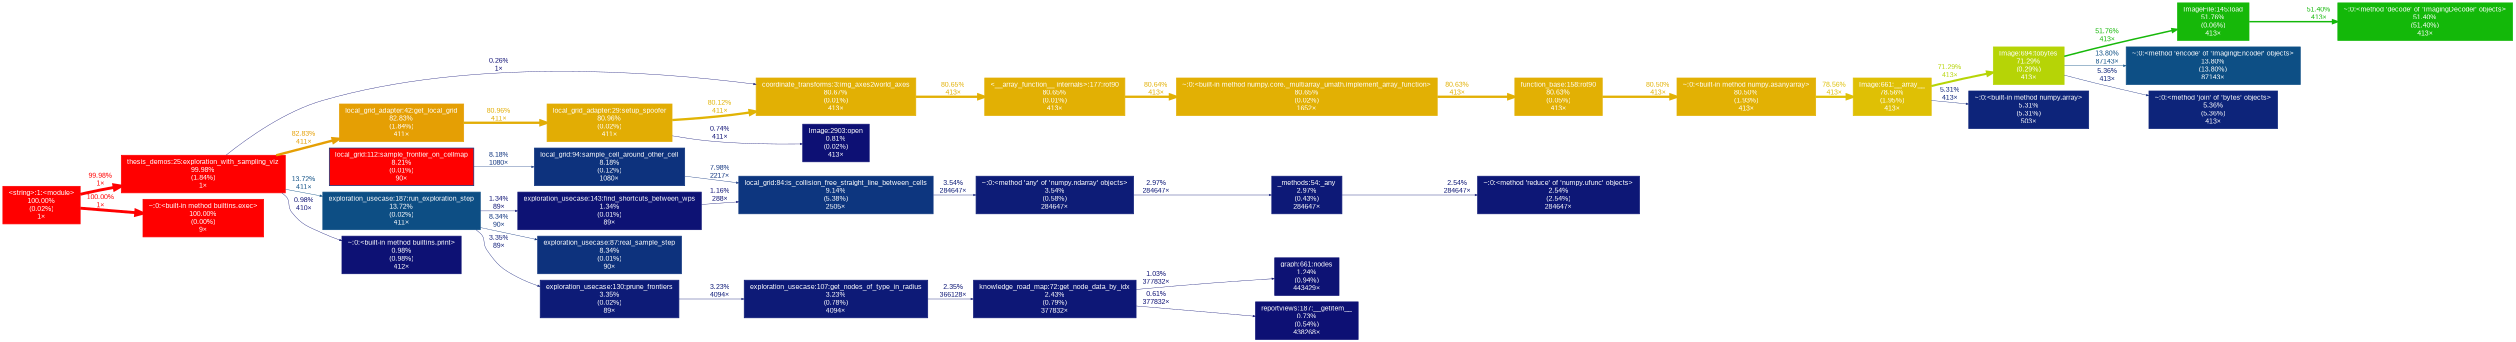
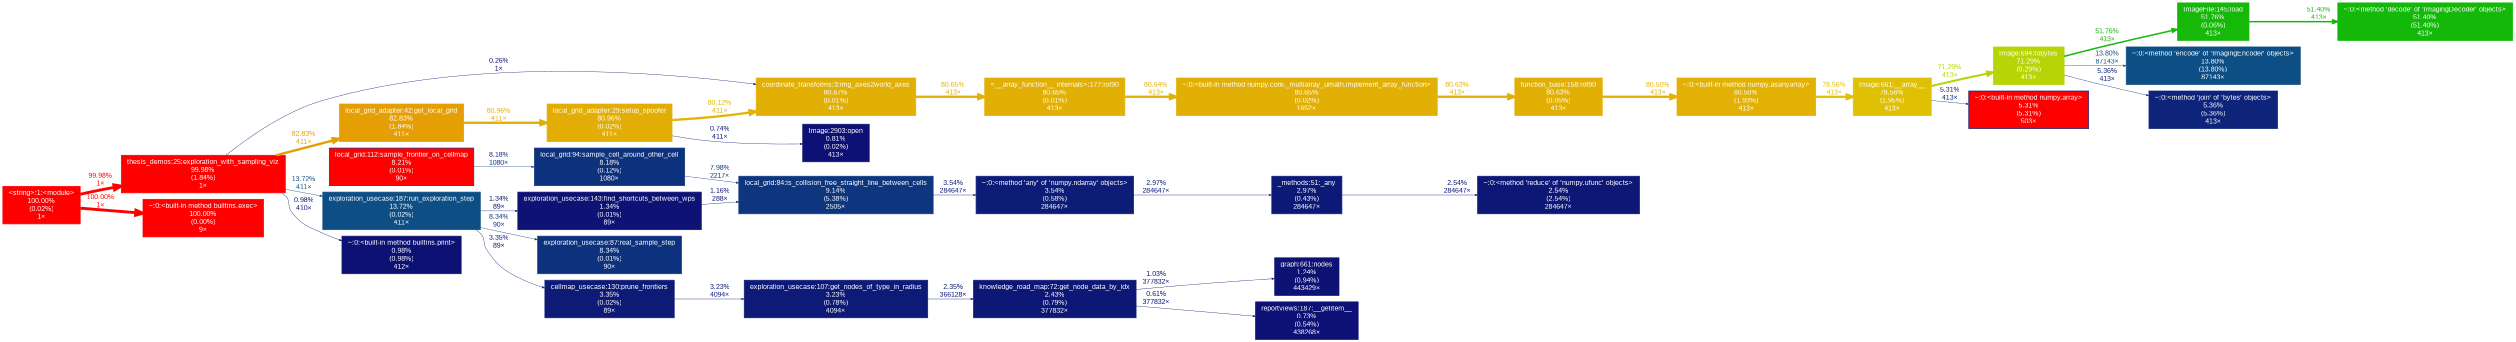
node "~:0:<built-in method numpy.array> 5.31% (5.31%) 503×": fillcolor #0d247a -> #ff0000
node "_methods:54:_any 2.97% (0.43%) 284647×": label "_methods:54:_any 2.97% (0.43%) 284647×" -> "_methods:51:_any 2.97% (0.43%) 284647×"
node "exploration_usecase:130:prune_frontiers 3.35% (0.02%) 89×": label "exploration_usecase:130:prune_frontiers 3.35% (0.02%) 89×" -> "cellmap_usecase:130:prune_frontiers 3.35% (0.02%) 89×"
